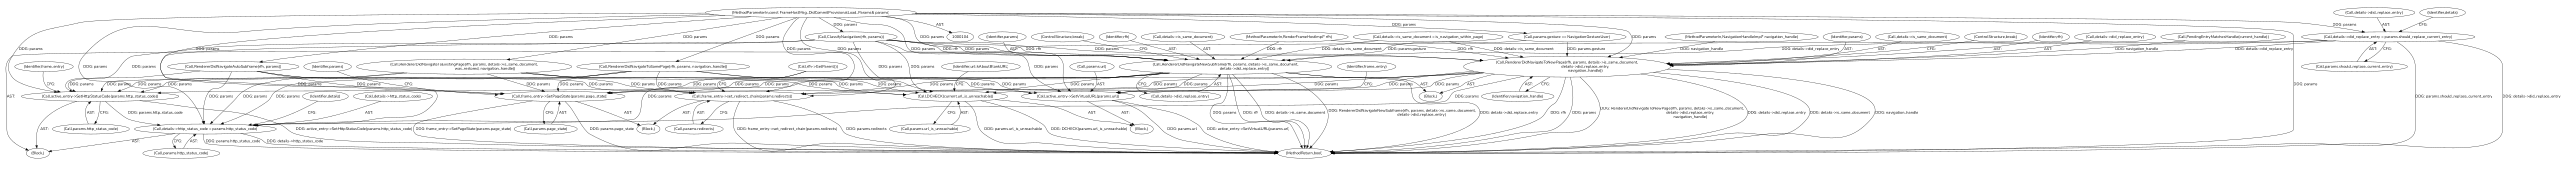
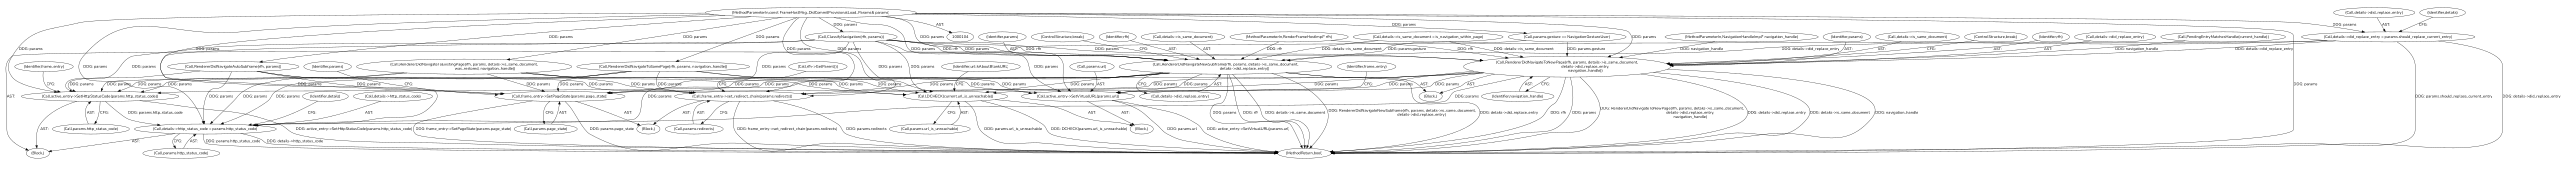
node "(Call,params.should_replace_current_entry)": removed
edge "(Call,rfh->GetParent())" -> "(Call,frame_entry->SetPageState(params.page_state))": now "(Call,ClassifyNavigation(rfh, params))" -> "(Call,frame_entry->SetPageState(params.page_state))"
